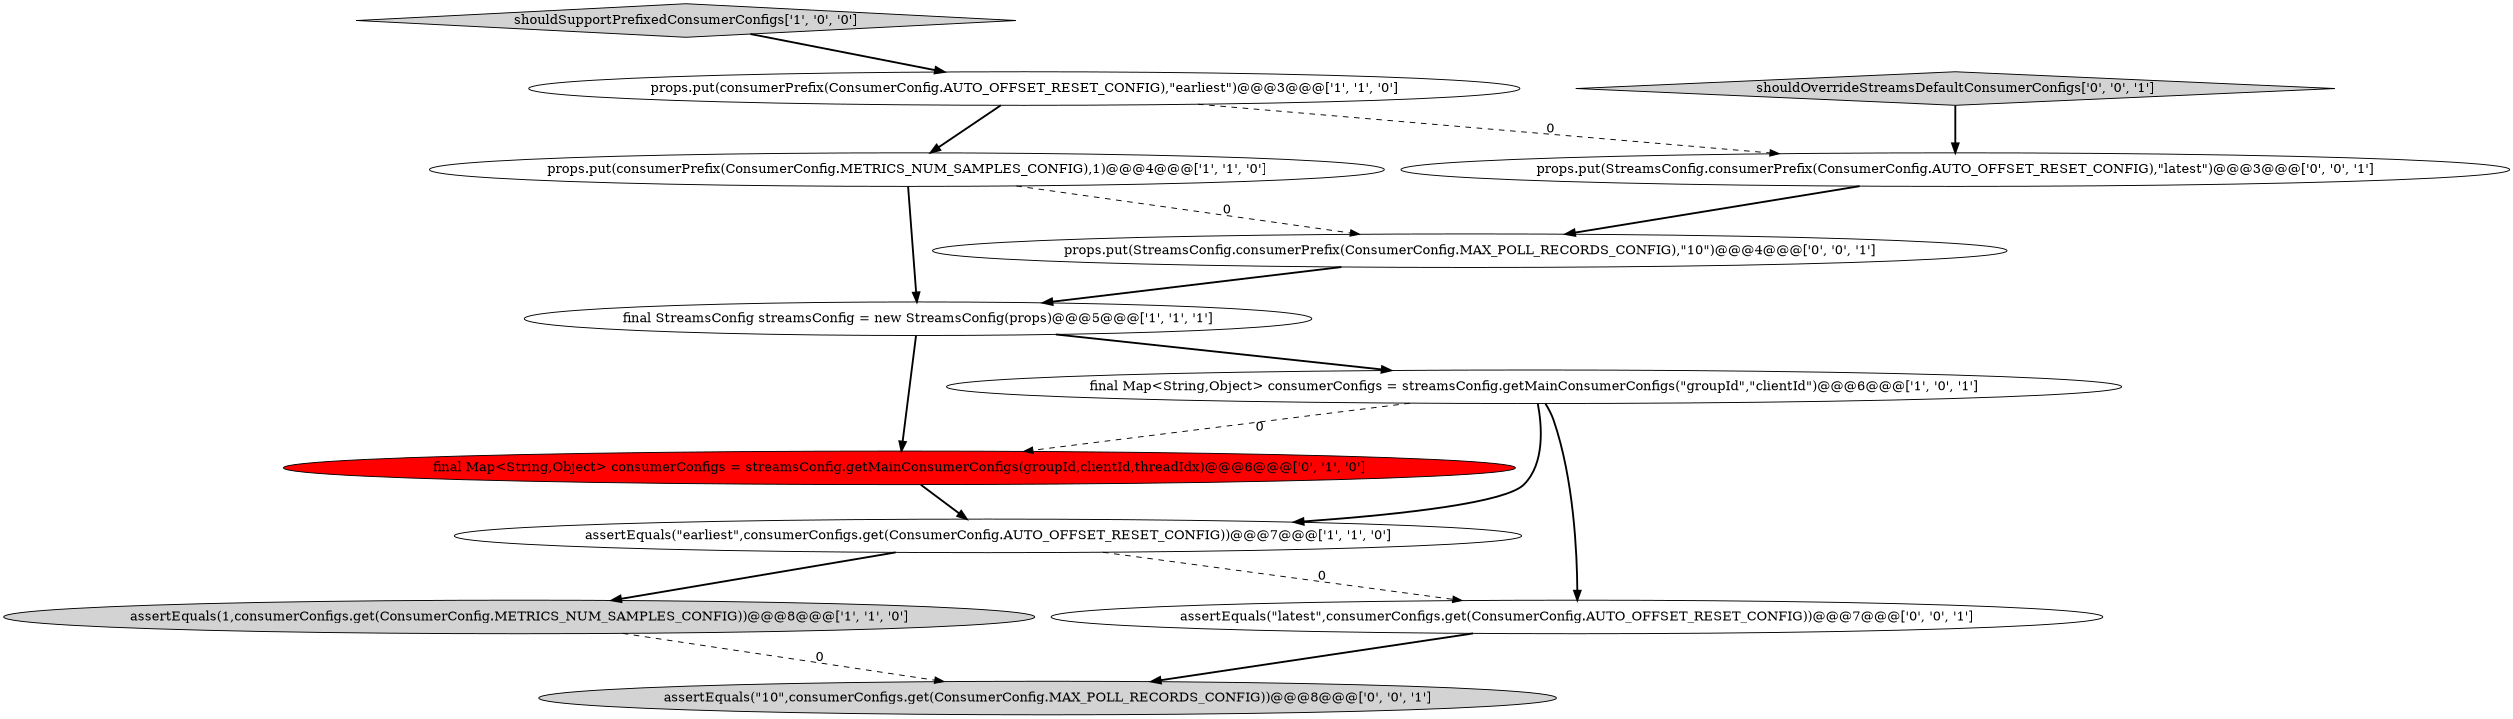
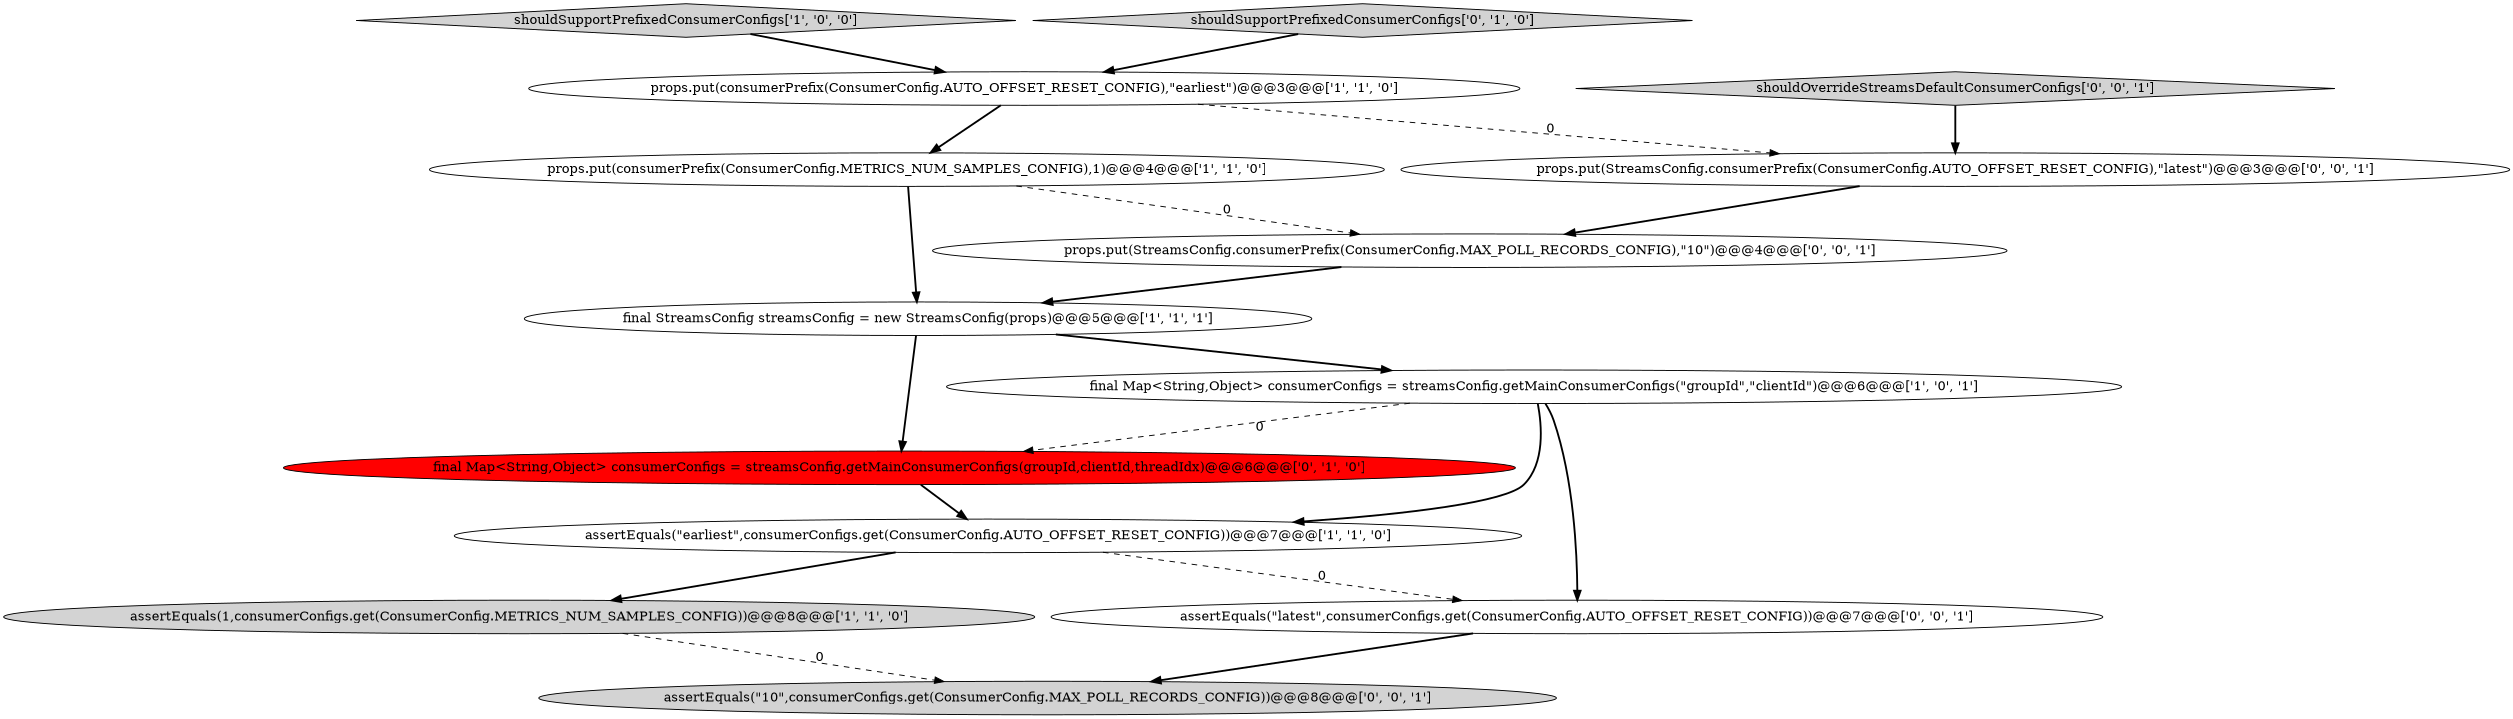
node "shouldSupportPrefixedConsumerConfigs['0', '1', '0']": added
